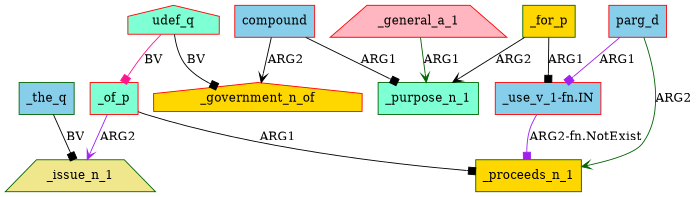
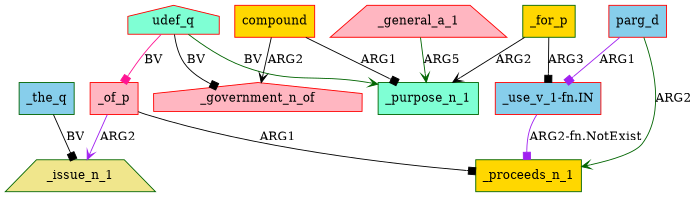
node "compound": fillcolor skyblue -> gold
edge "_general_a_1" -> "_purpose_n_1": label "ARG1" -> "ARG5"
edge "_for_p" -> "_use_v_1-fn.IN": label "ARG1" -> "ARG3"
edge "udef_q" -> "_purpose_n_1": added, label "BV"
node "_of_p": fillcolor aquamarine -> lightpink
node "_government_n_of": fillcolor gold -> lightpink
